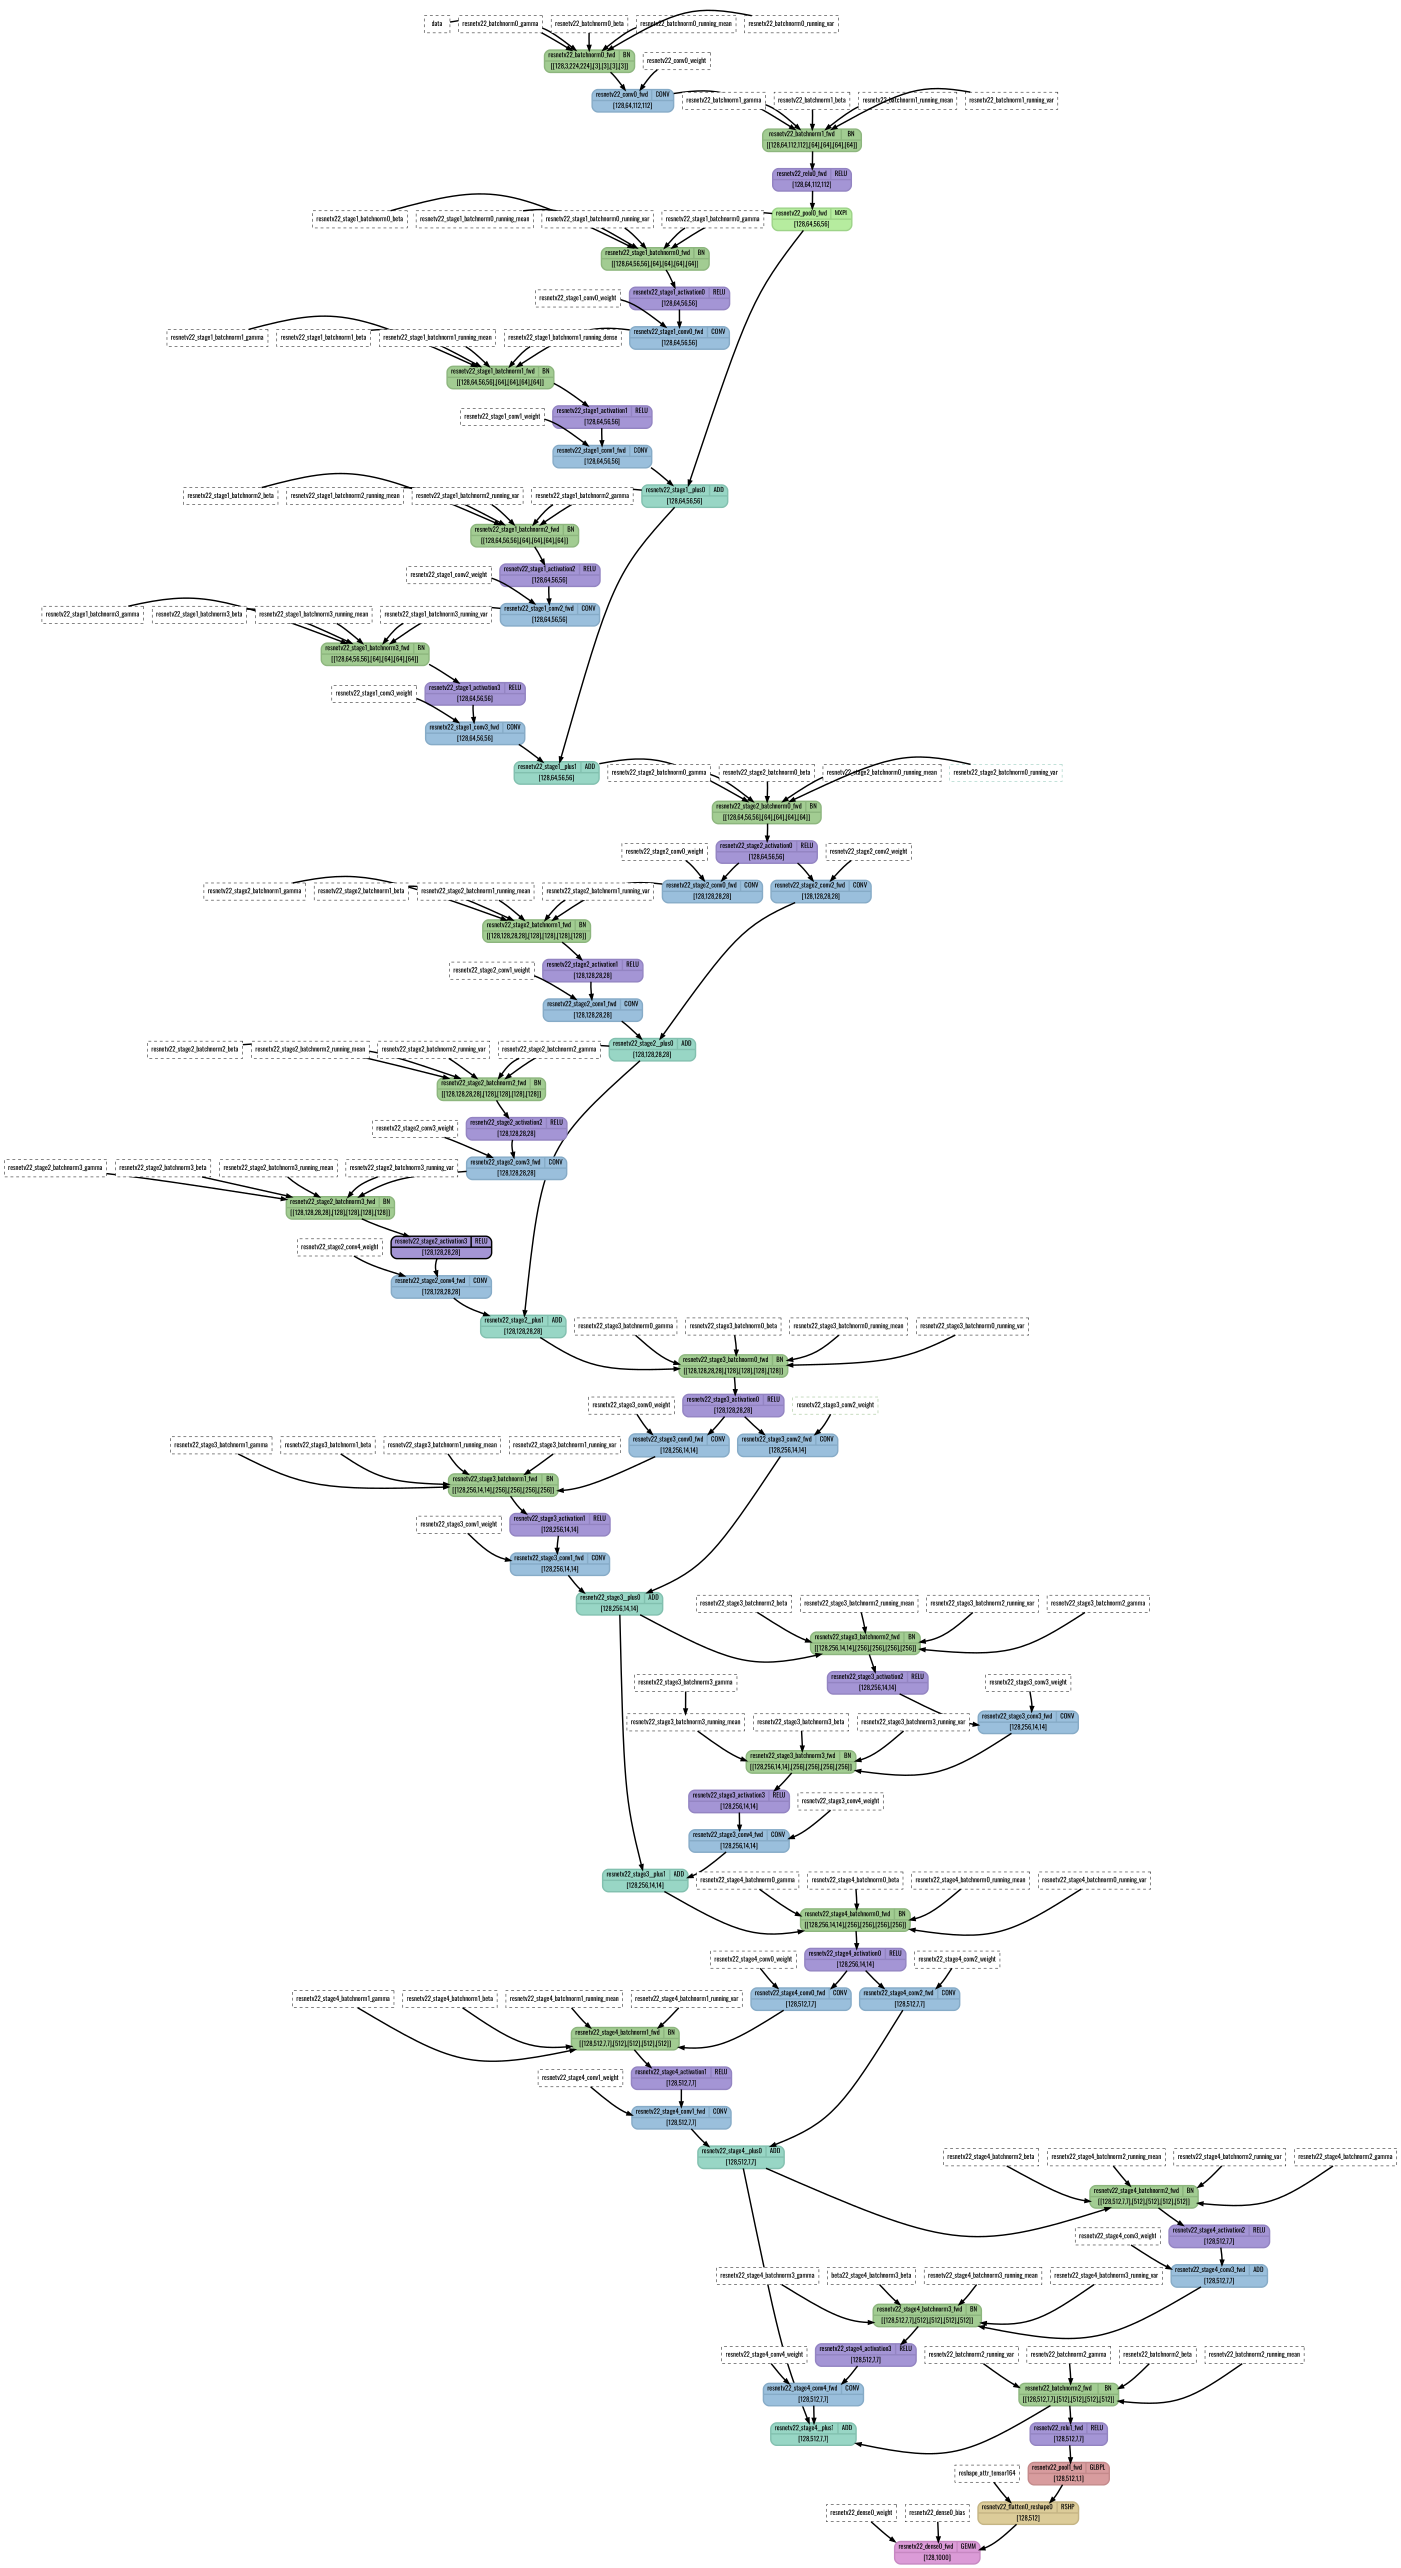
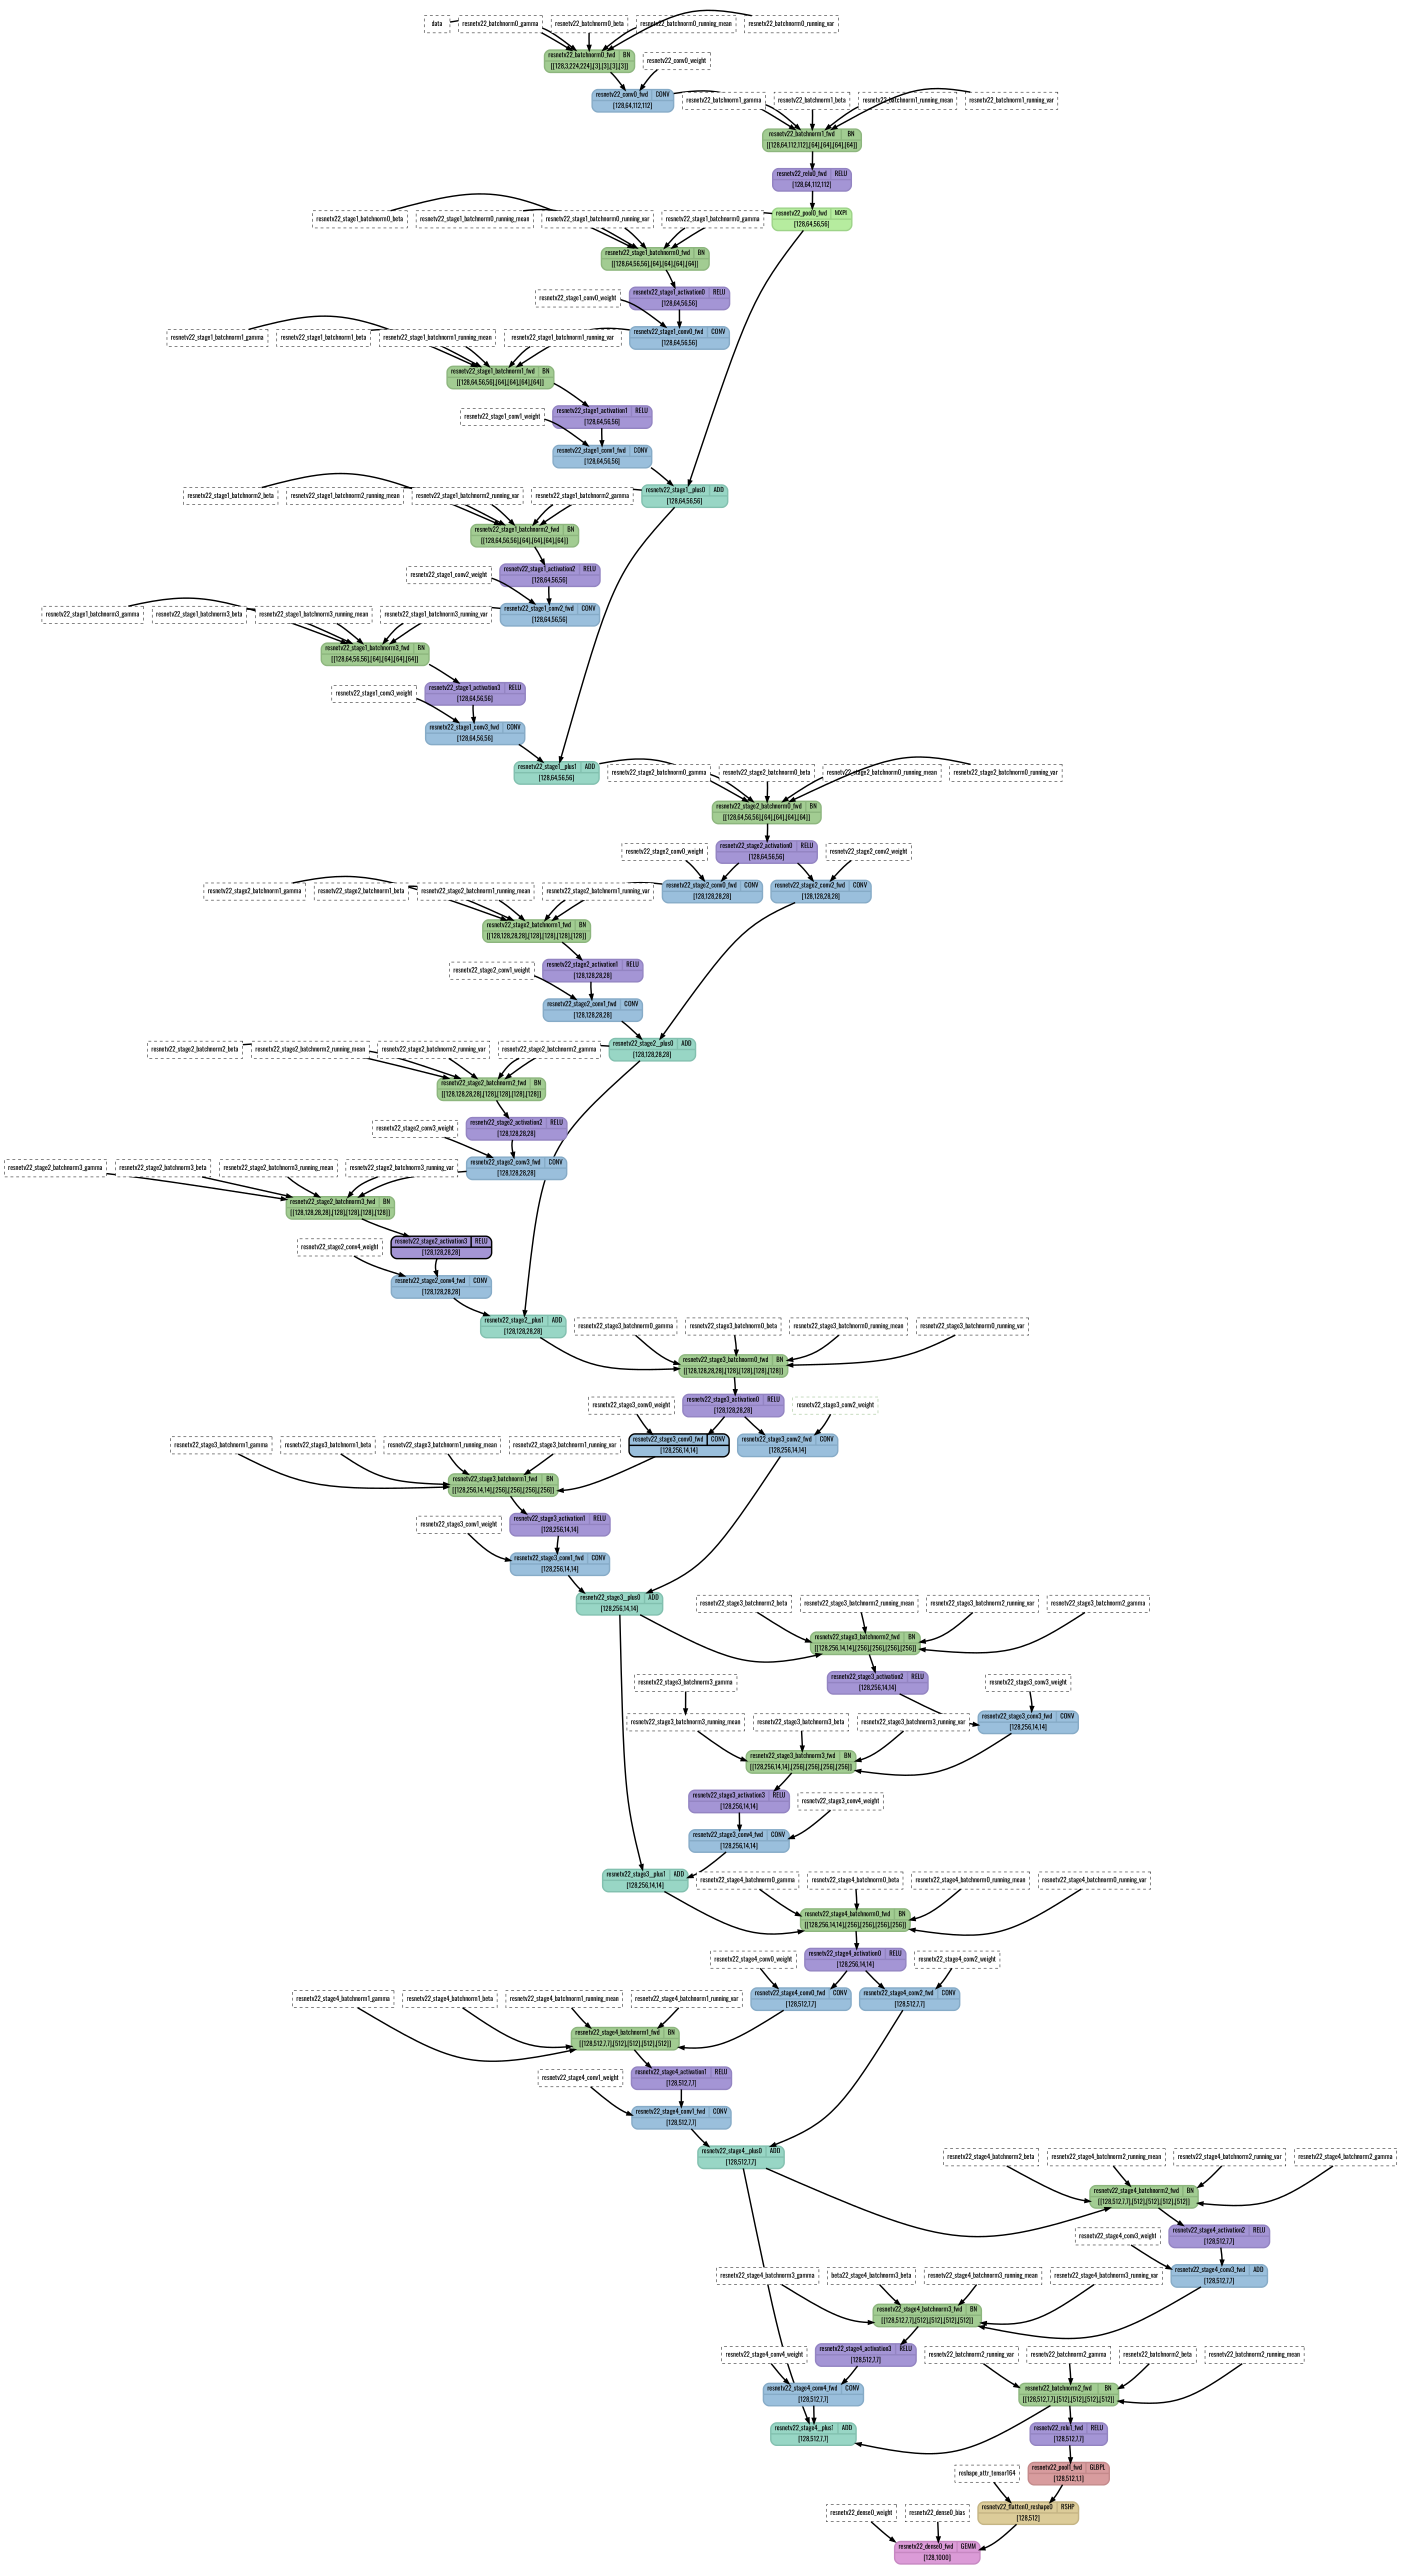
node "resnetv22_stage1_batchnorm1_running_dense": label "resnetv22_stage1_batchnorm1_running_dense" -> "resnetv22_stage1_batchnorm1_running_var"
node "resnetv22_stage2_batchnorm0_running_var": color #82c0af -> black
node "resnetv22_stage3_conv0_fwd": color #86abc7 -> black
